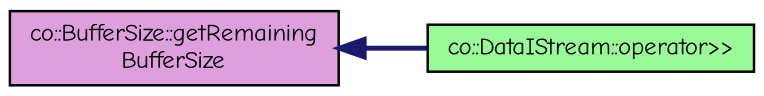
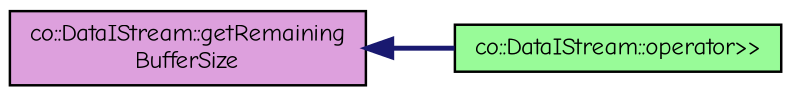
node "co::BufferSize::getRemaining BufferSize": label "co::BufferSize::getRemaining BufferSize" -> "co::DataIStream::getRemaining BufferSize"
